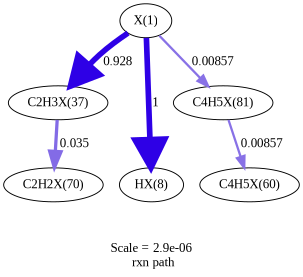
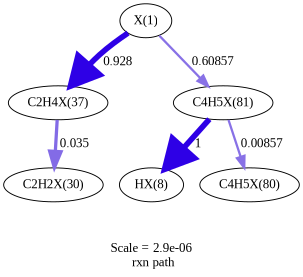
edge "X(1)" -> "C4H5X(81)": label " 0.00857" -> " 0.60857"
edge "X(1)" -> "HX(8)": now "C4H5X(81)" -> "HX(8)"
node "C2H3X(37)": label "C2H3X(37)" -> "C2H4X(37)"
node "C2H2X(70)": label "C2H2X(70)" -> "C2H2X(30)"
node "C4H5X(60)": label "C4H5X(60)" -> "C4H5X(80)"
